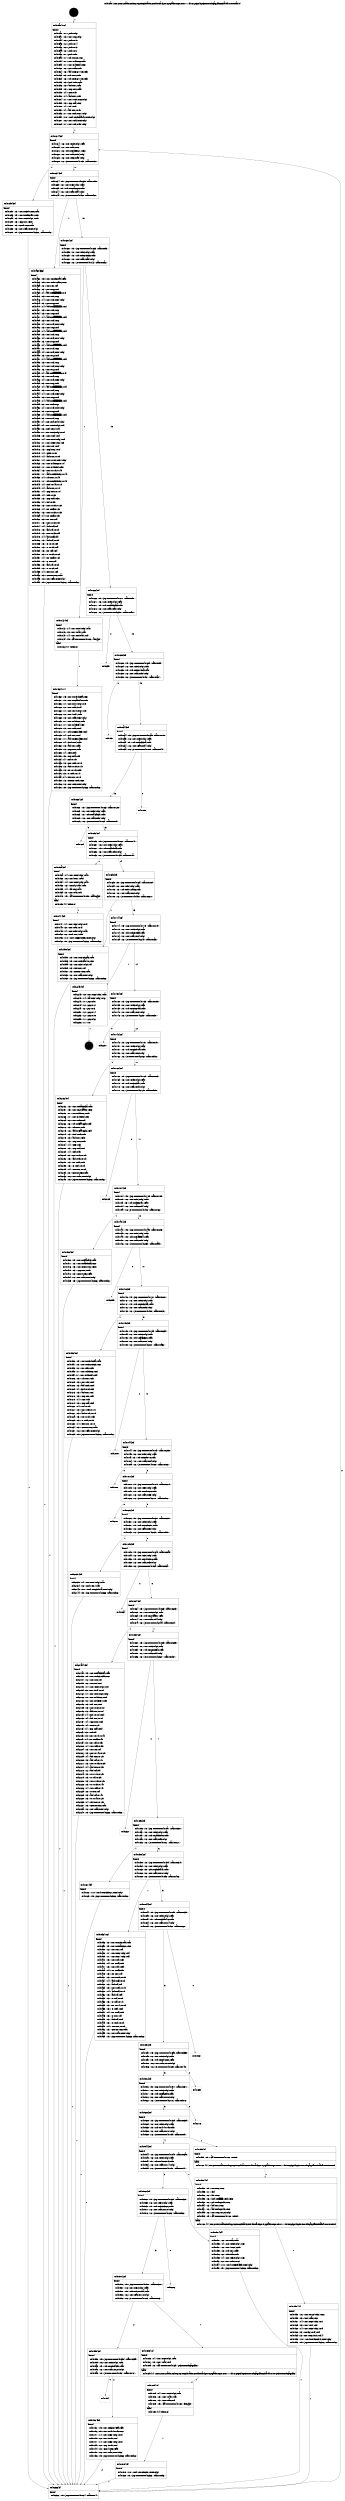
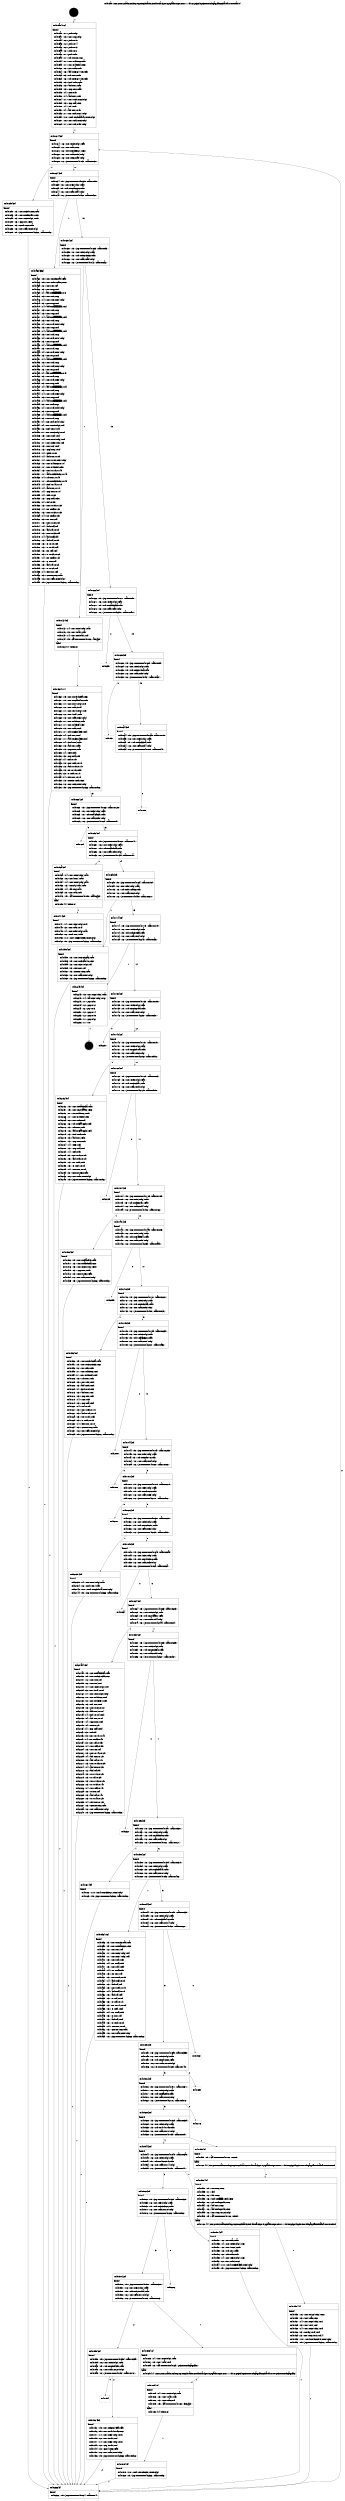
edge "0x4016a4 [28]" -> "0x4016c0 [28]": now "0x401c52 [111]" -> "0x4016c0 [28]"
